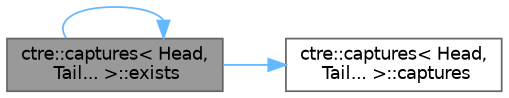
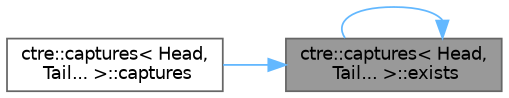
edge "ctre::captures< Head, Tail... >::exists" -> "ctre::captures< Head, Tail... >::captures": reversed
